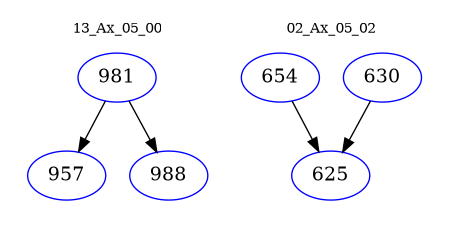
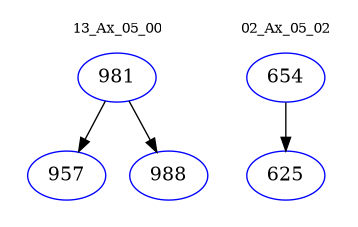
node "630": removed
